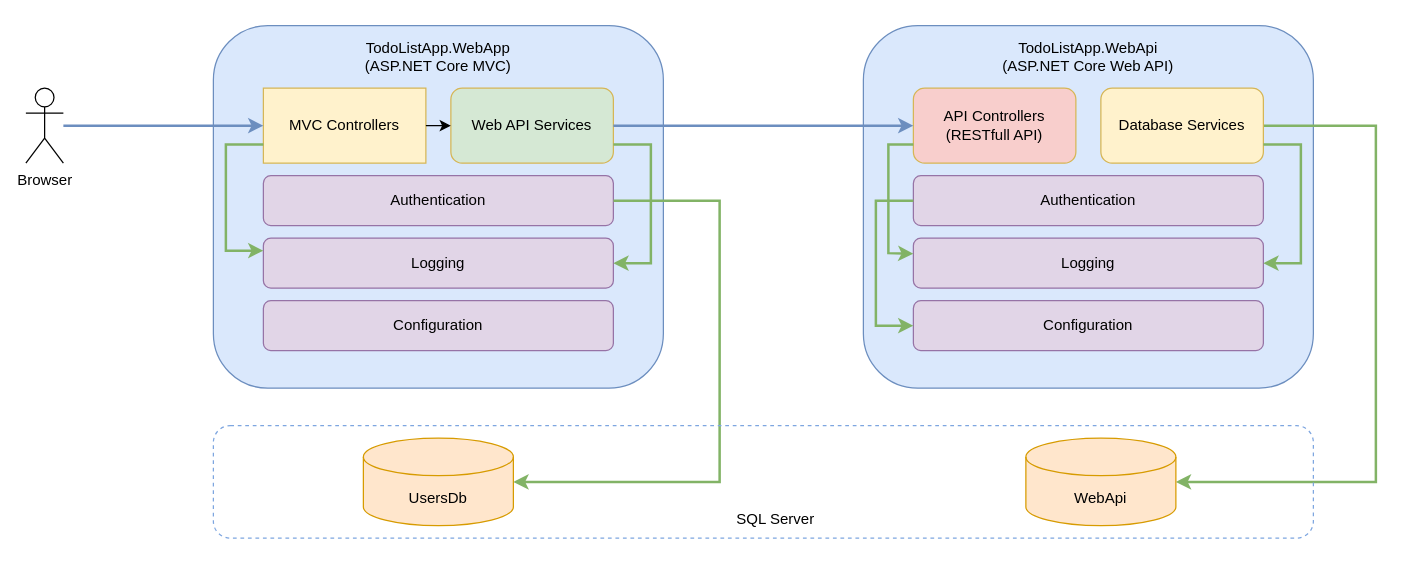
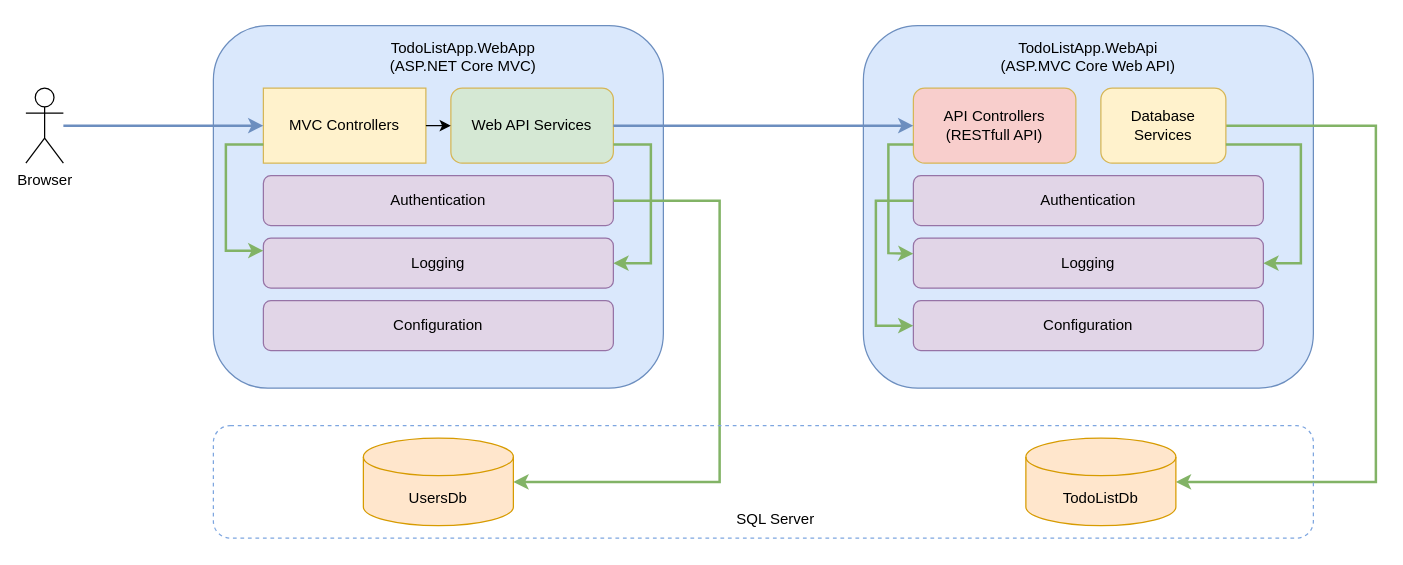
node "TodoListApp.WebApp (ASP.NET Core MVC)": moved (438, 57) -> (463, 57)
node "TodoListApp.WebApi (ASP.NET Core Web API)": label "TodoListApp.WebApi (ASP.NET Core Web API)" -> "TodoListApp.WebApi (ASP.MVC Core Web API)"
node "Database Services": size 163x75 -> 125x75
node "WebApi": label "WebApi" -> "TodoListDb"
